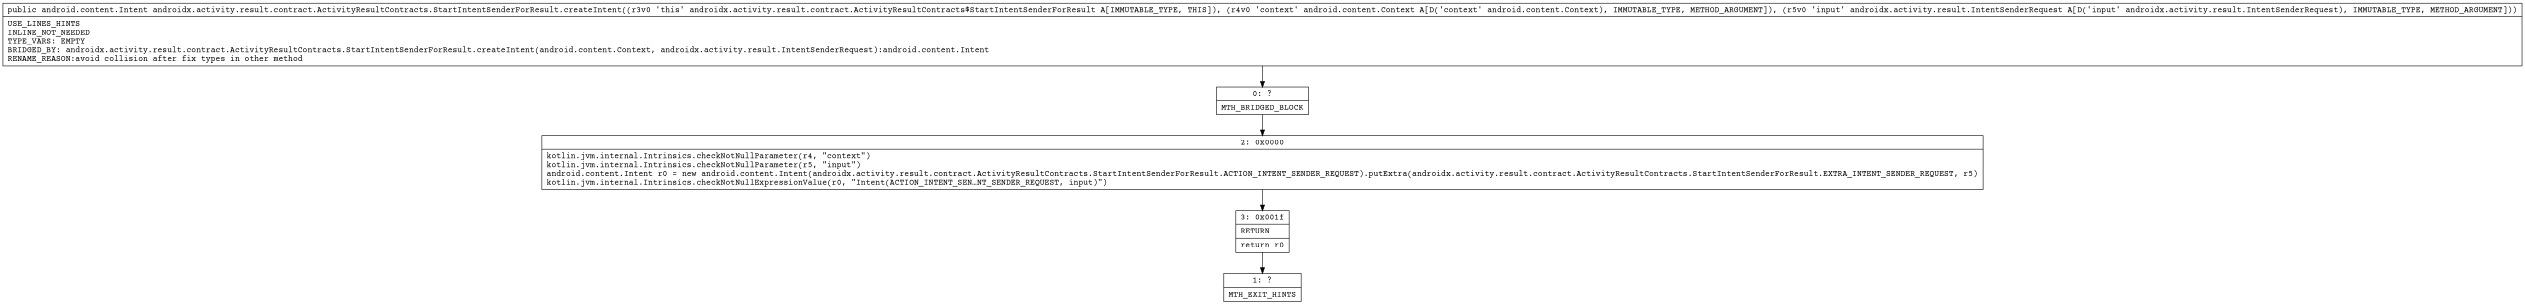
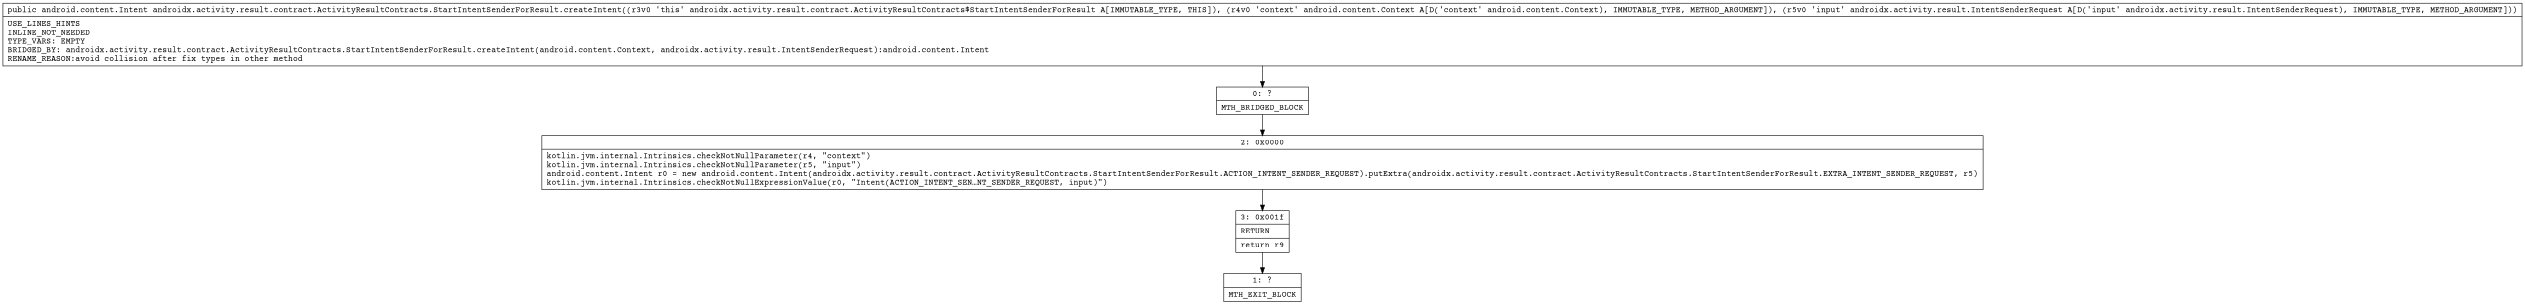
node "3: 0x001f": text "return r0" -> "return r9"
node "1: ?": text "MTH_EXIT_HINTS" -> "MTH_EXIT_BLOCK"
